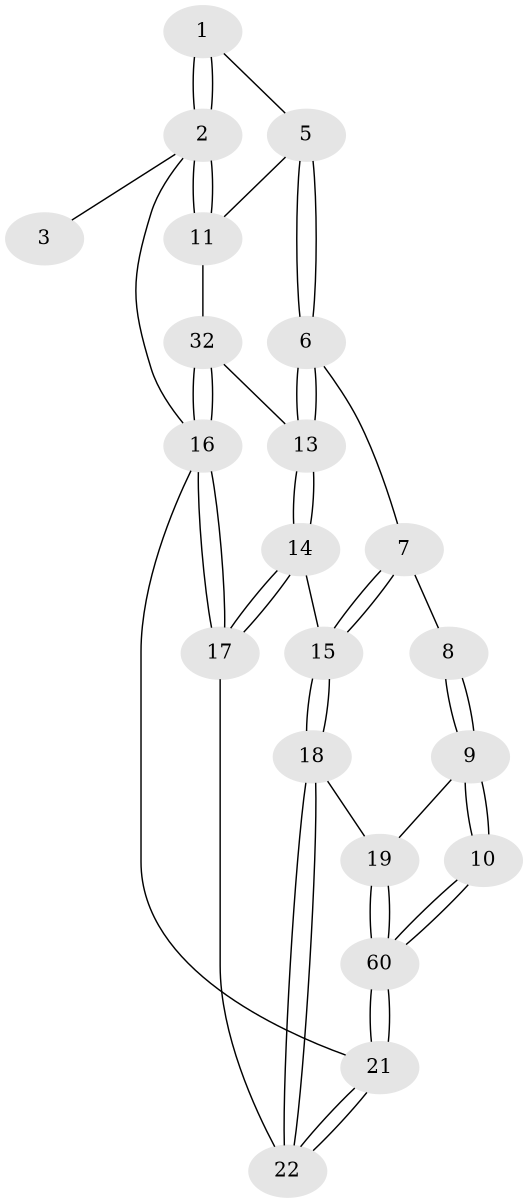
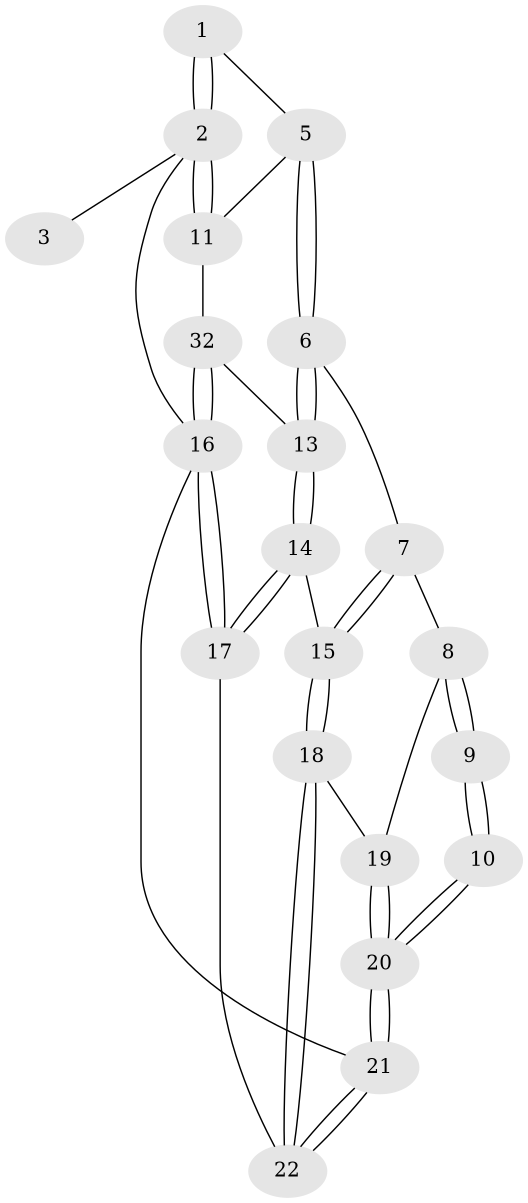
edge "9" -- "19": now "8" -- "19"
node "60": label "60" -> "20"
